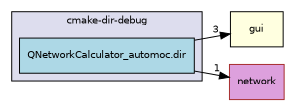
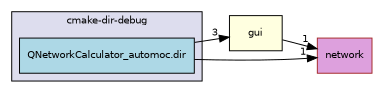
edge "gui" -> "network": added
